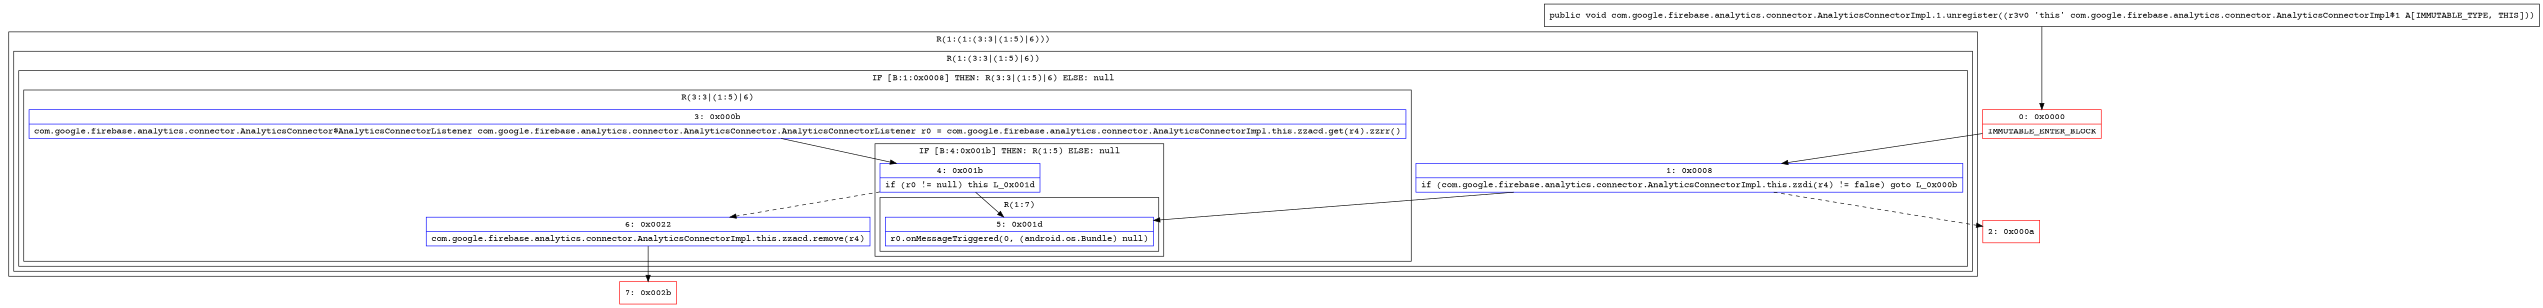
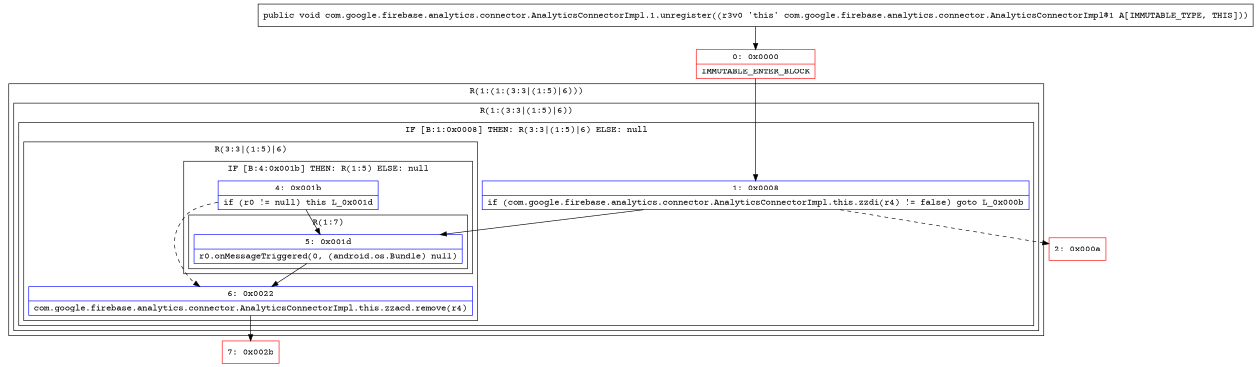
node "3: 0x000b": removed
edge "5: 0x001d" -> "6: 0x0022": added
